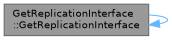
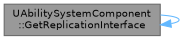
node "GetReplicationInterface ::GetReplicationInterface": label "GetReplicationInterface ::GetReplicationInterface" -> "UAbilitySystemComponent ::GetReplicationInterface"
